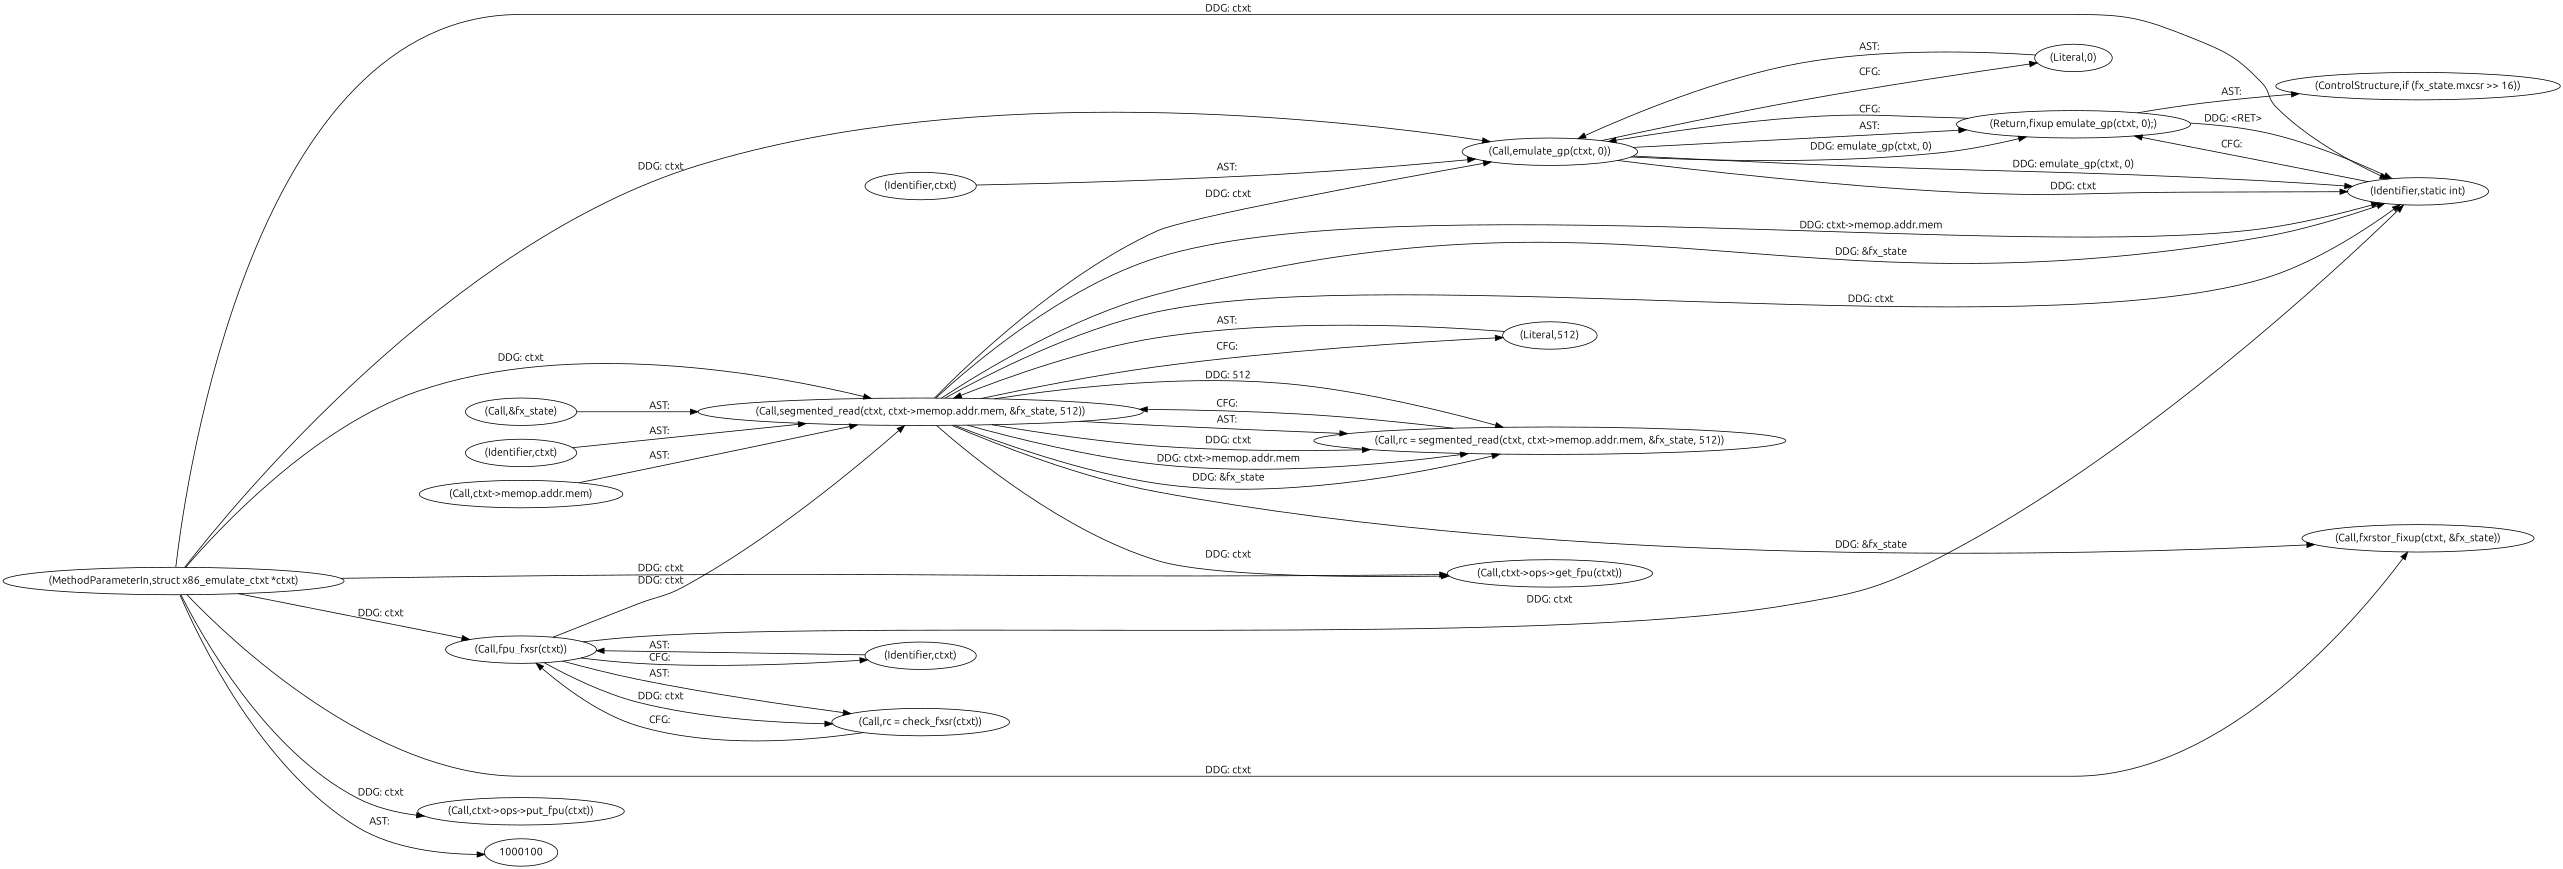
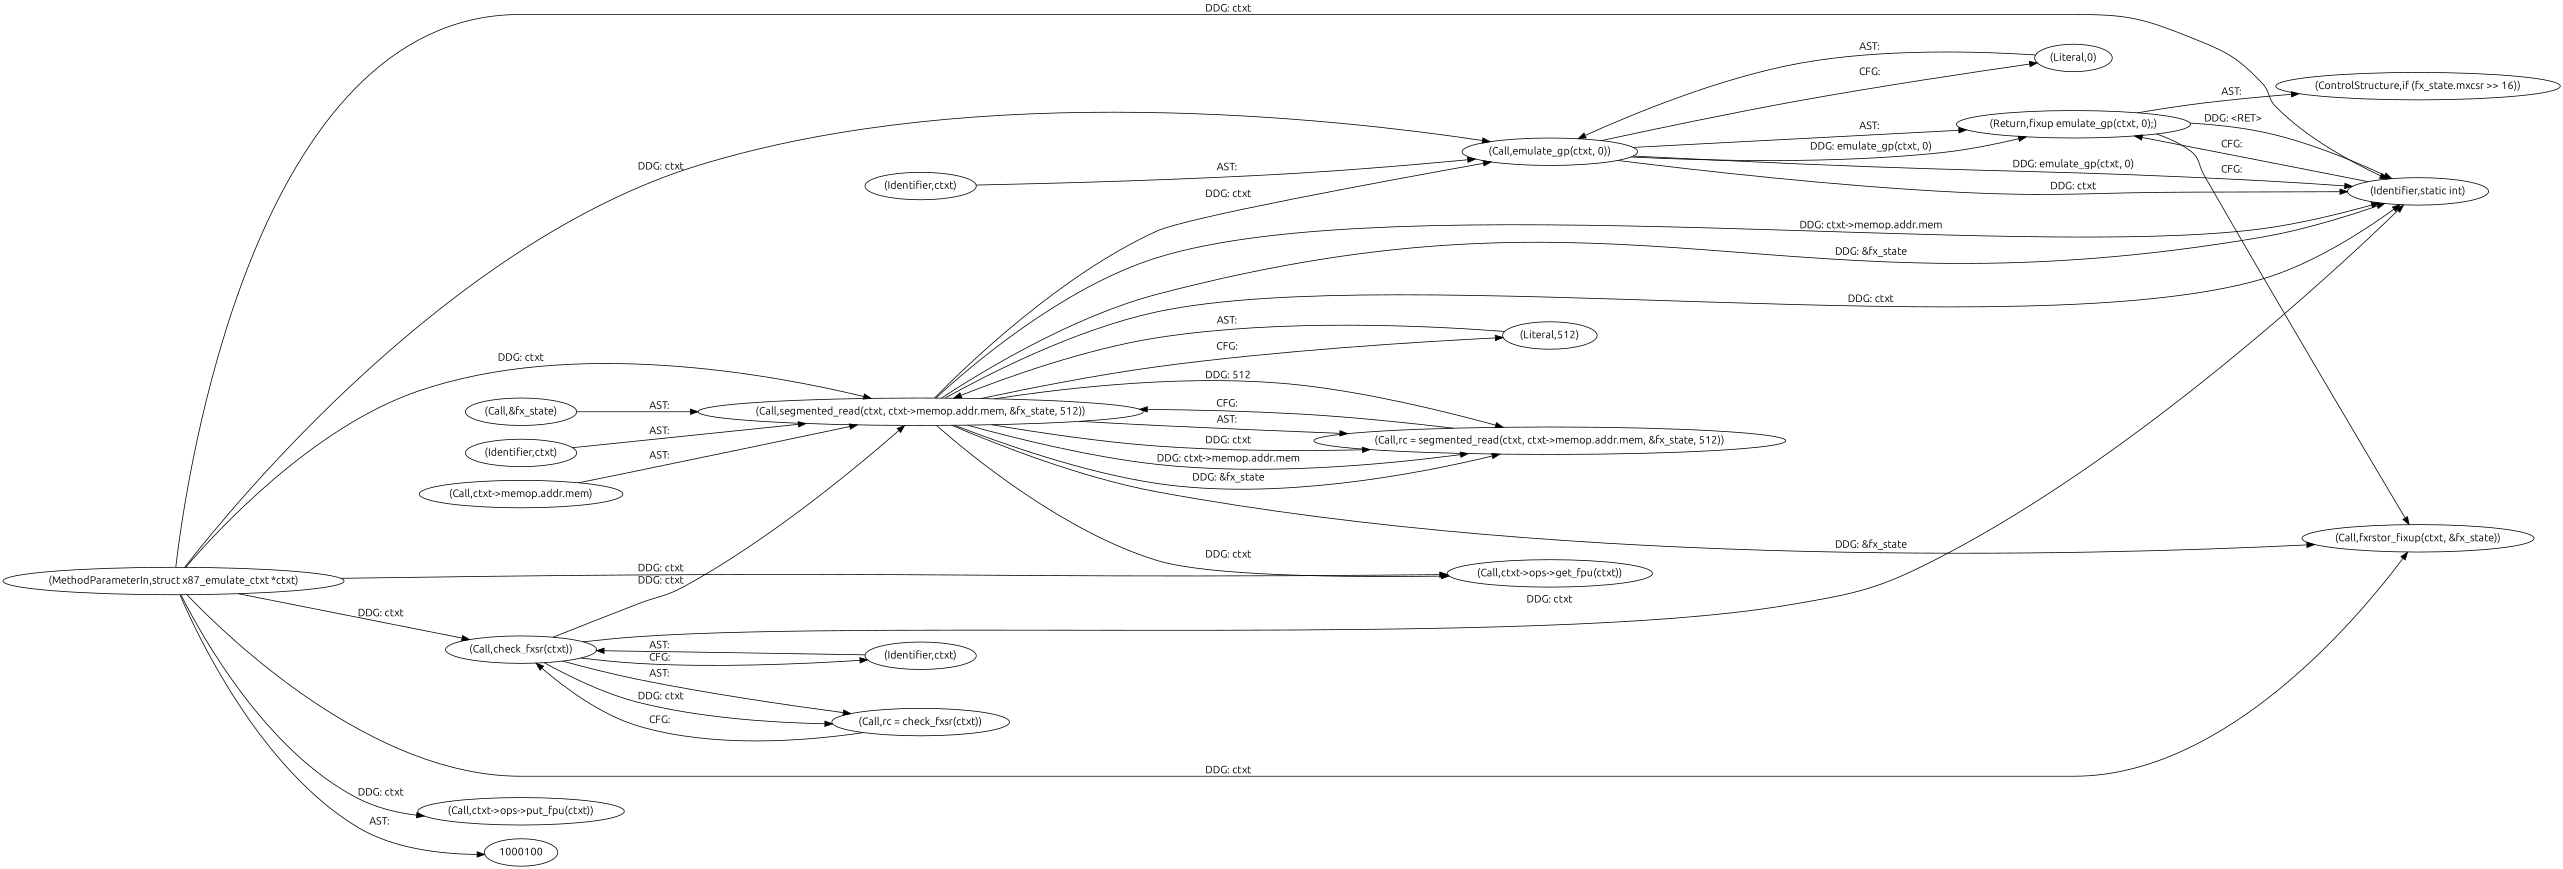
edge "(Return,fixup emulate_gp(ctxt, 0);)" -> "(Call,emulate_gp(ctxt, 0))": now "(Return,fixup emulate_gp(ctxt, 0);)" -> "(Call,fxrstor_fixup(ctxt, &fx_state))"
node "(MethodParameterIn,struct x86_emulate_ctxt *ctxt)": label "(MethodParameterIn,struct x86_emulate_ctxt *ctxt)" -> "(MethodParameterIn,struct x87_emulate_ctxt *ctxt)"
node "(Call,fpu_fxsr(ctxt))": label "(Call,fpu_fxsr(ctxt))" -> "(Call,check_fxsr(ctxt))"
